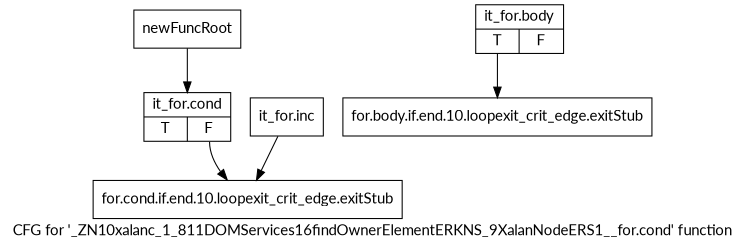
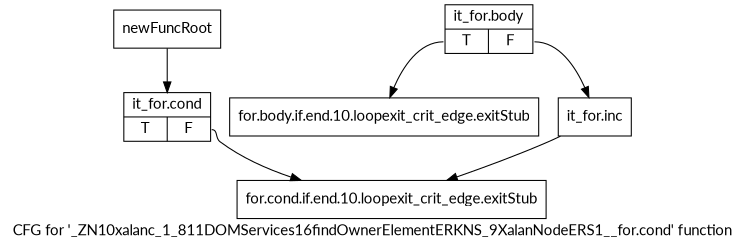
edge "it_for.body" -> "it_for.inc": added
